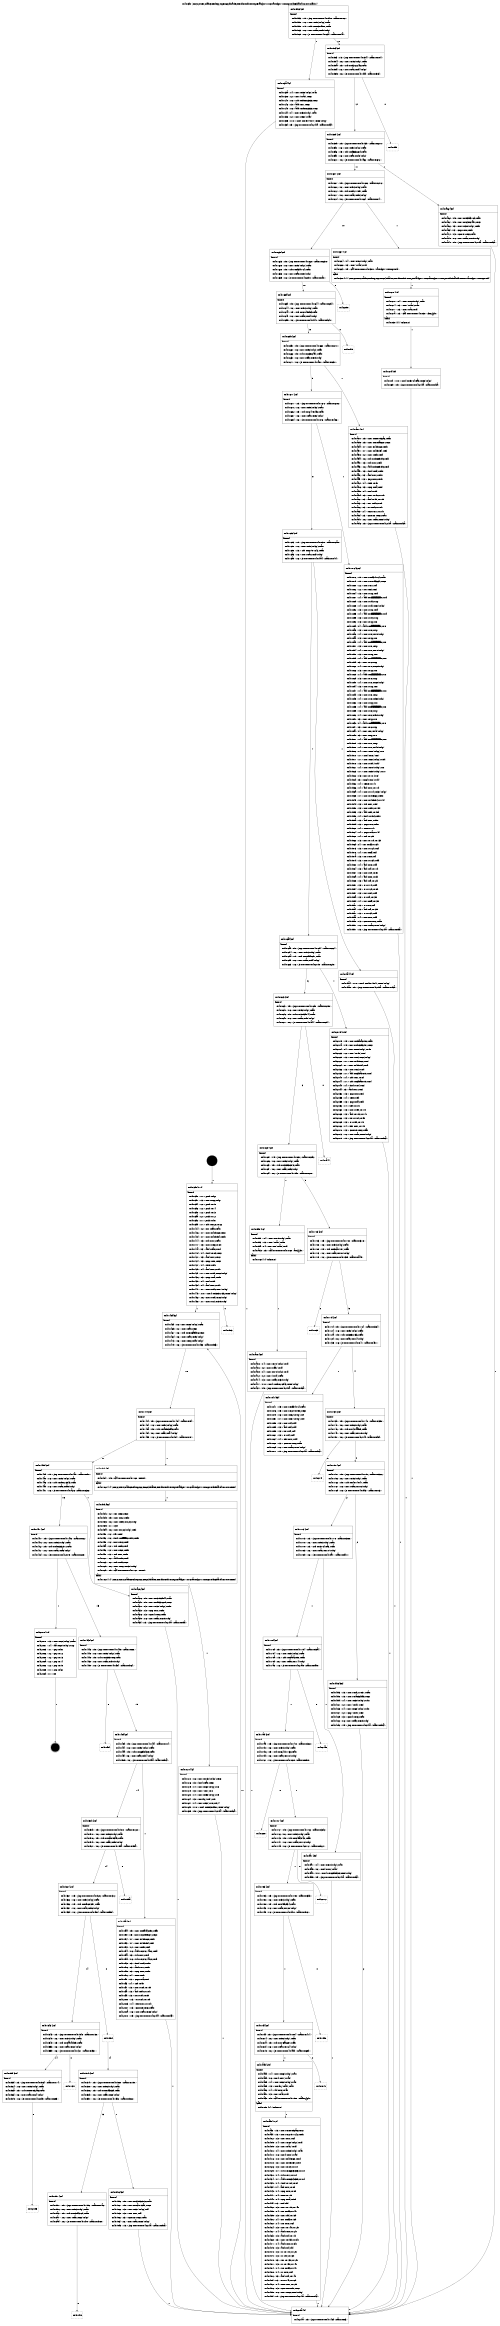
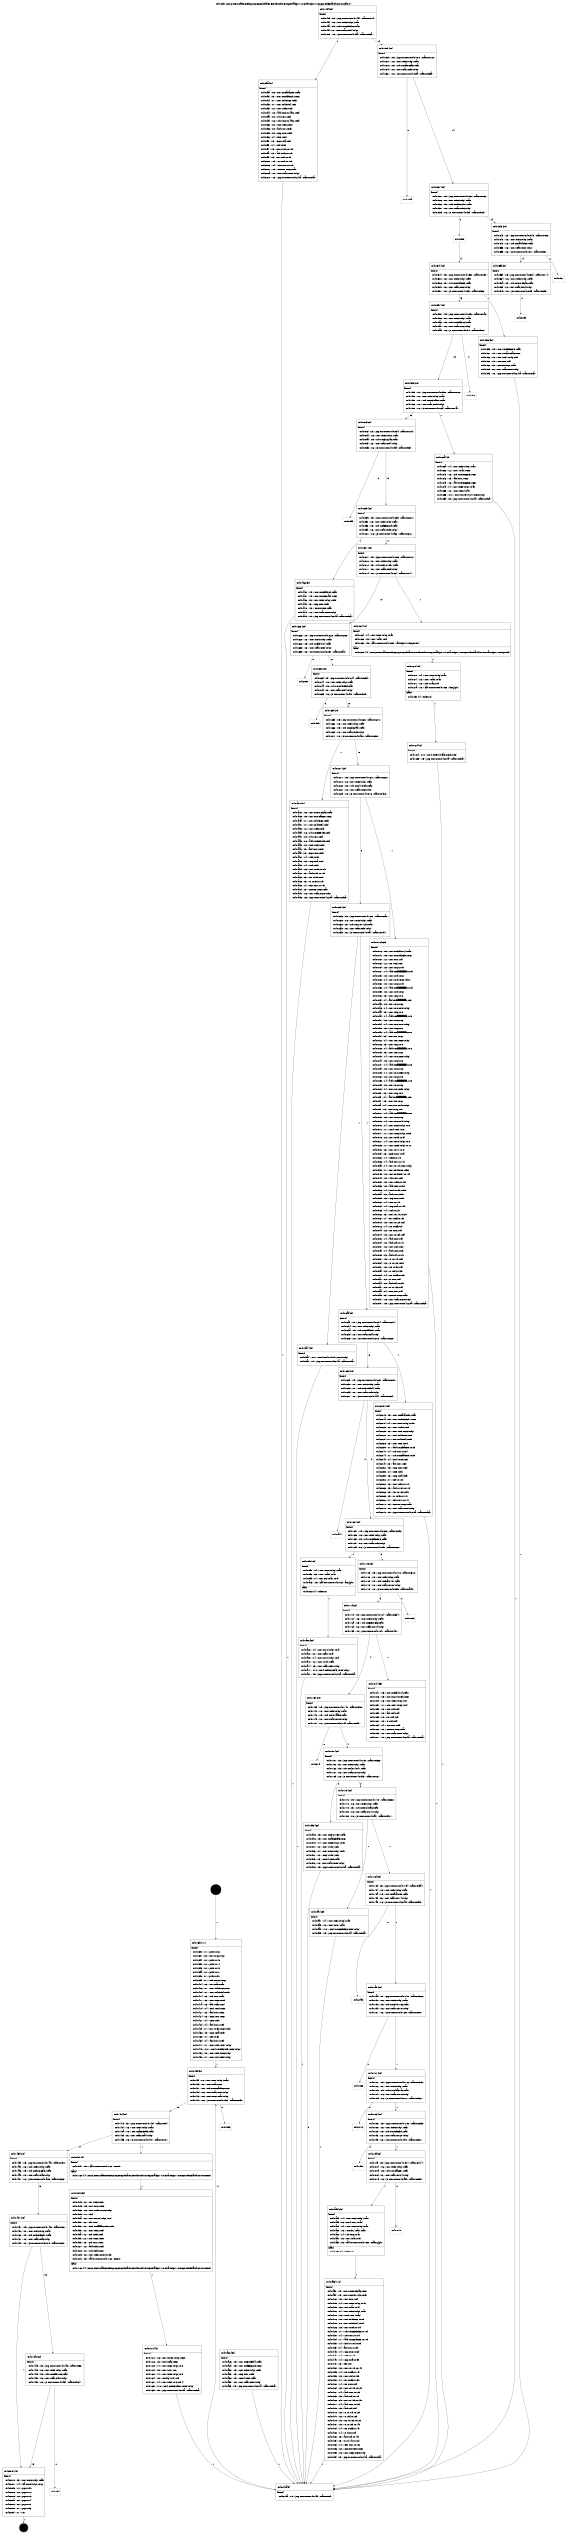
edge "0x401597 [28]" -> "0x4015b3 [28]": added, label "13"
edge "0x4013f0 [111]" -> "0x401de3": now "0x40145f [32]" -> "0x401de3"
edge "0x40149b [28]" -> "0x401a26 [30]": removed, label "1"
edge "0x4014d3 [28]" -> "0x4014ef [28]": now "0x4014d3 [28]" -> "0x40207e [18]"
